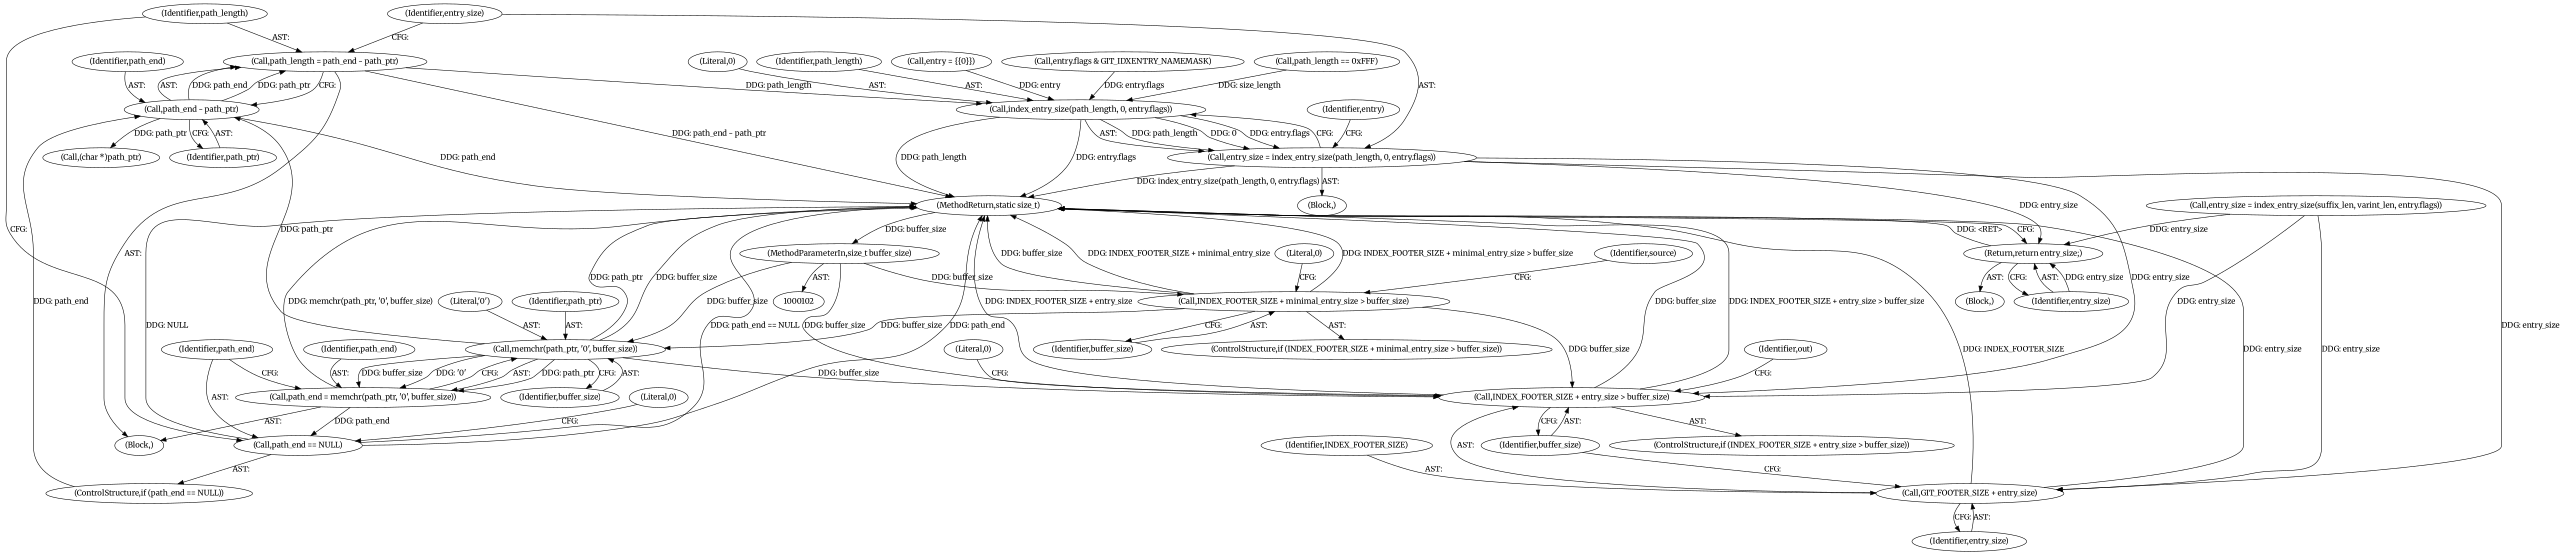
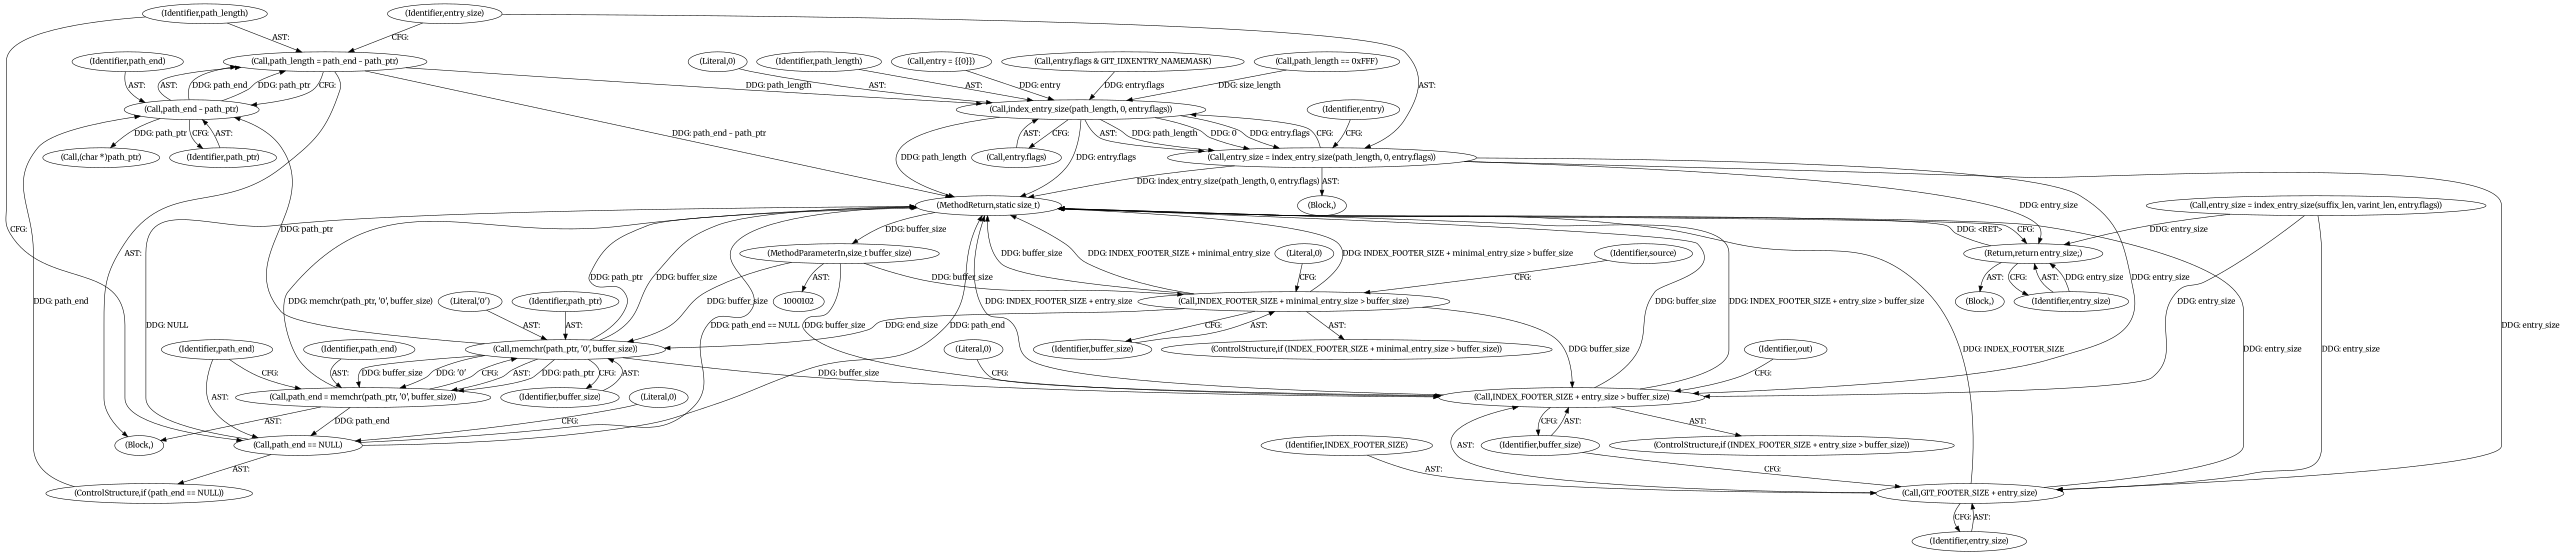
node "(Call,entry.flags)": added
edge "(Call,path_end - path_ptr)" -> "(MethodReturn,static size_t)": removed, label "DDG: path_end"
edge "(Call,INDEX_FOOTER_SIZE + minimal_entry_size > buffer_size)" -> "(Call,memchr(path_ptr, '0', buffer_size))": label "DDG: buffer_size" -> "DDG: end_size"
